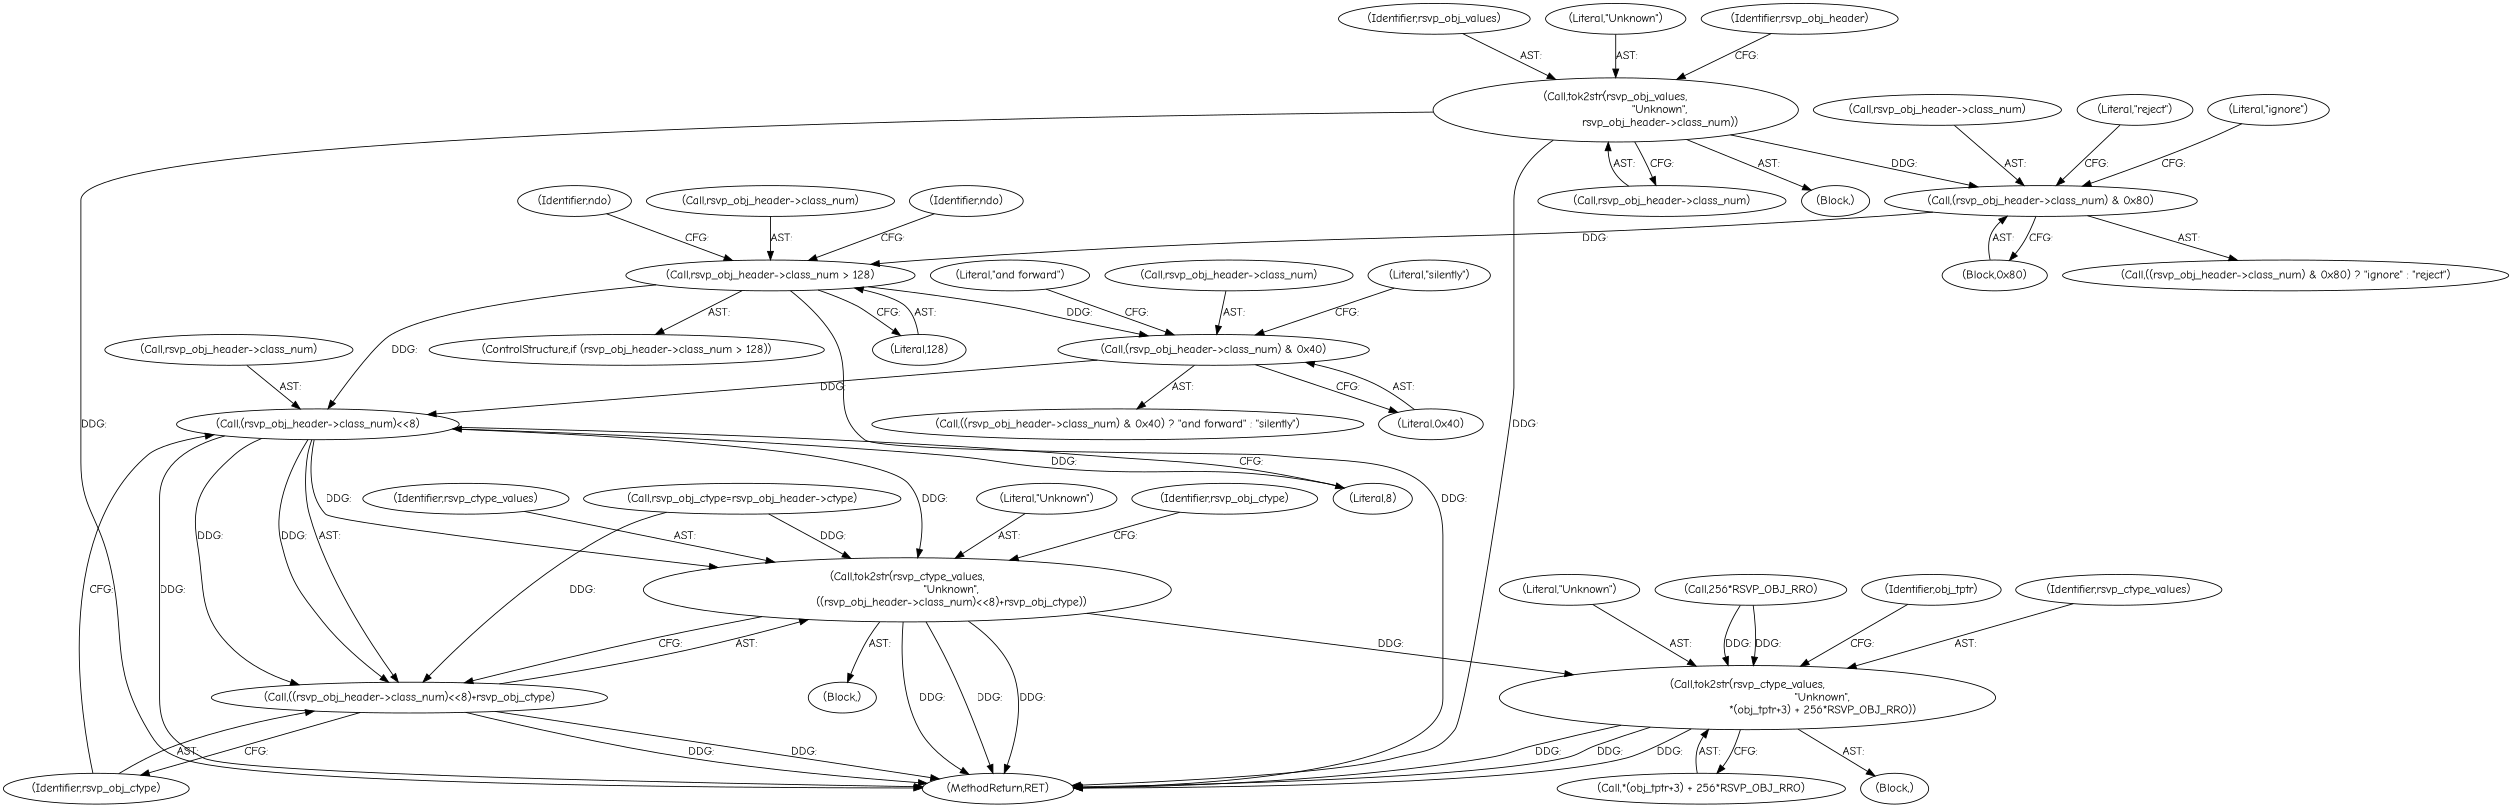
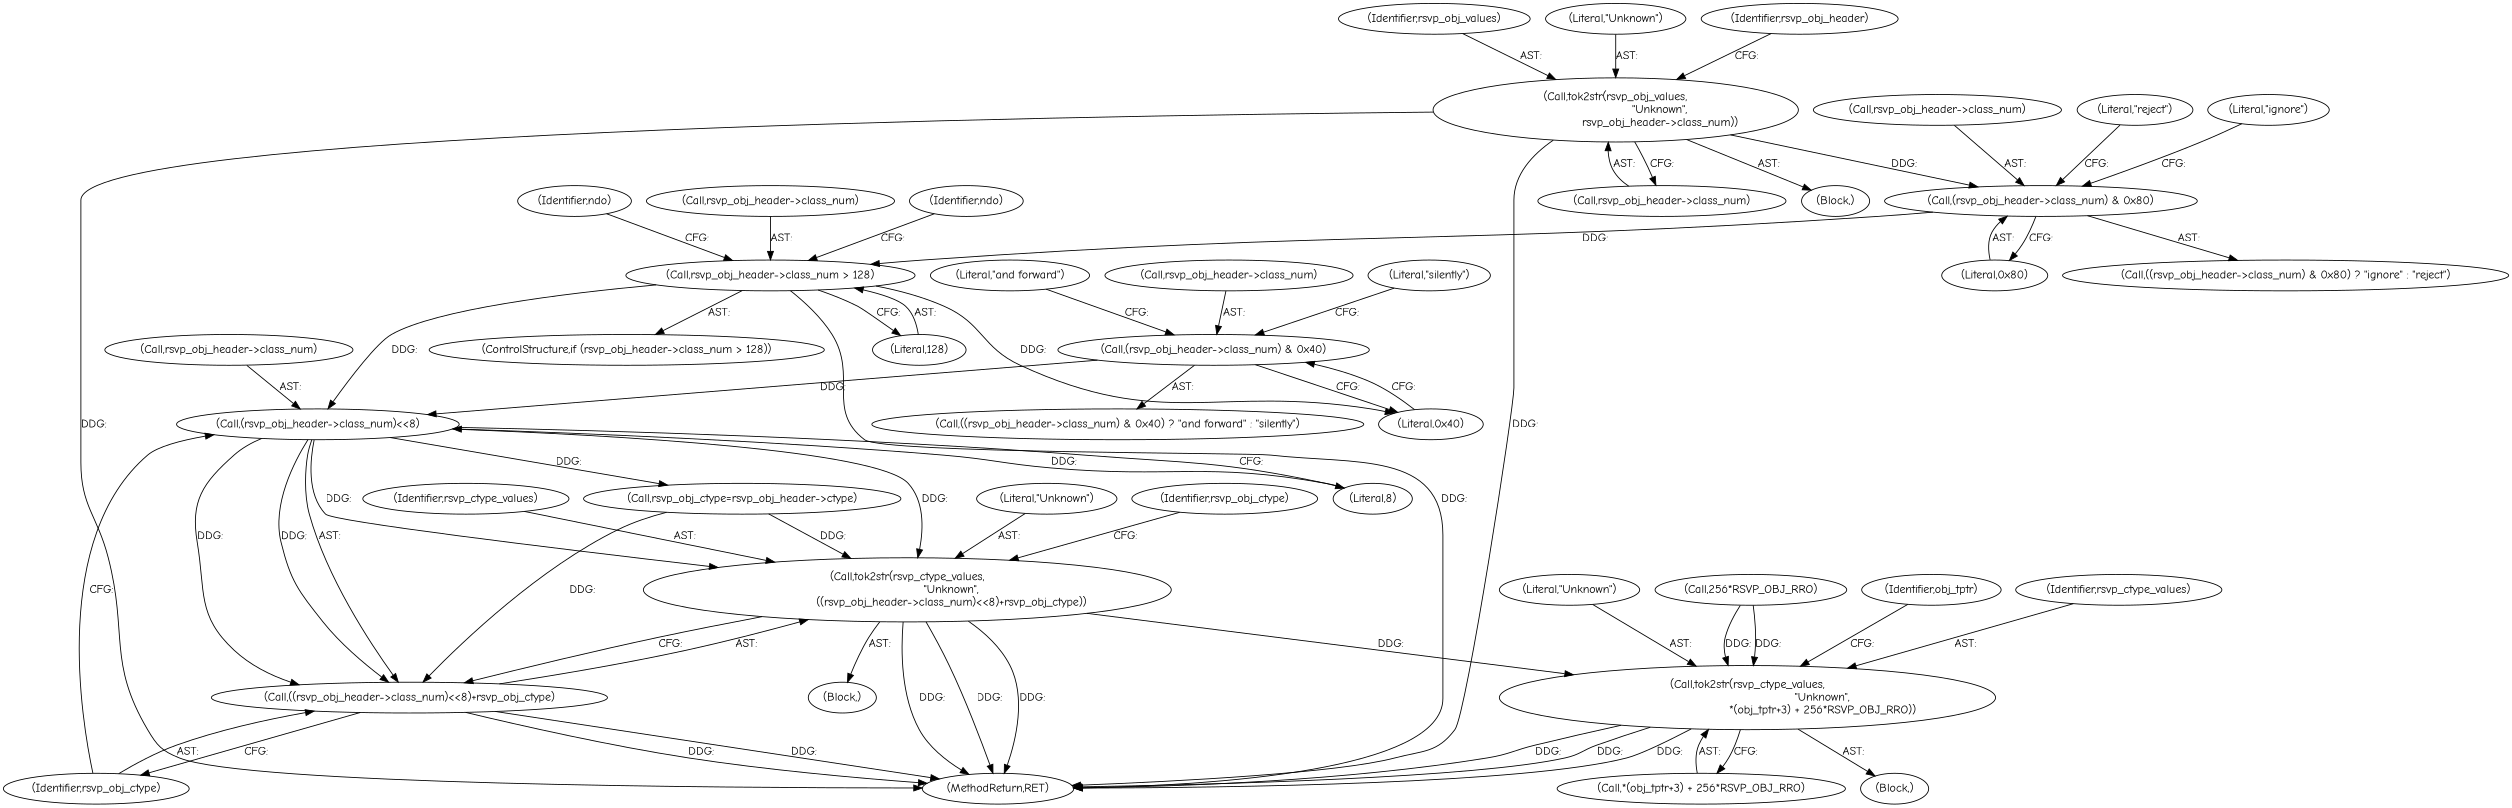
node "(Block,0x80)": label "(Block,0x80)" -> "(Literal,0x80)"
edge "(Call,rsvp_obj_header->class_num > 128)" -> "(Call,(rsvp_obj_header->class_num) & 0x40)": now "(Call,rsvp_obj_header->class_num > 128)" -> "(Literal,0x40)"
edge "(Literal,0x40)" -> "(Call,(rsvp_obj_header->class_num) & 0x40)": label "AST: " -> "CFG: "
edge "(Call,(rsvp_obj_header->class_num)<<8)" -> "(MethodReturn,RET)": now "(Call,(rsvp_obj_header->class_num)<<8)" -> "(Call,rsvp_obj_ctype=rsvp_obj_header->ctype)"
